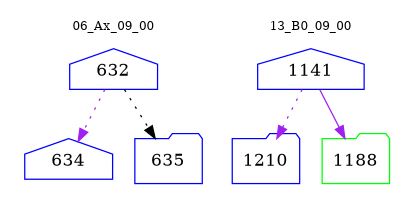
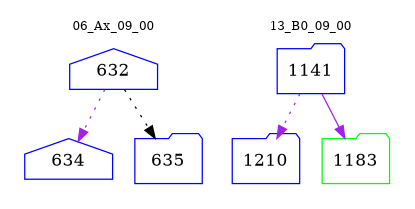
node "1141": shape house -> folder
node "1188": label "1188" -> "1183"
